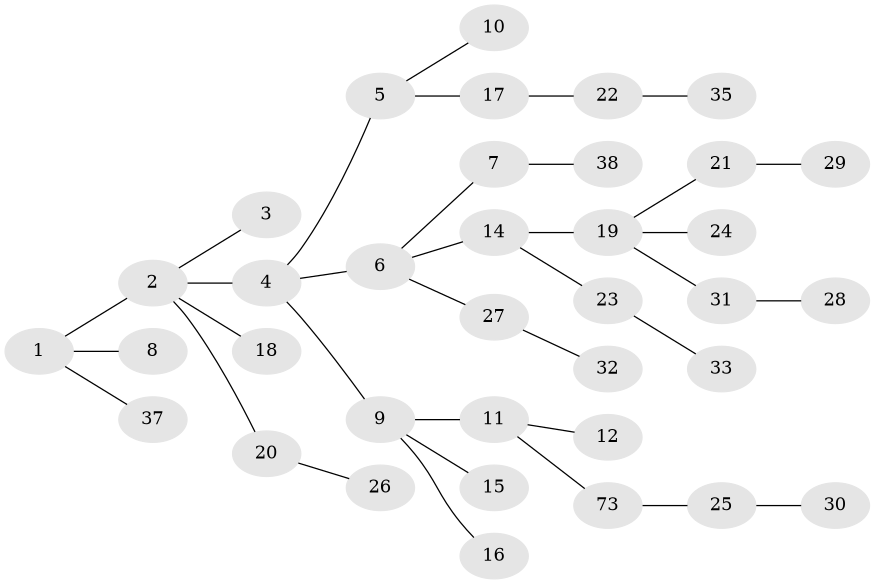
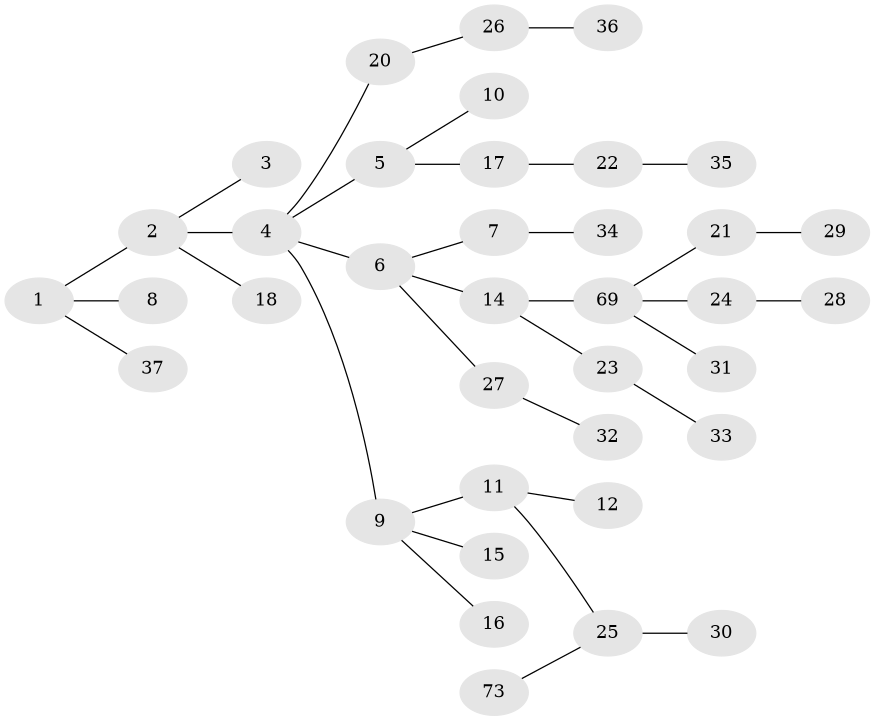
node "36": added
node "38": label "38" -> "34"
node "19": label "19" -> "69"
edge "31" -- "28": now "24" -- "28"
edge "2" -- "20": now "4" -- "20"
edge "11" -- "73": now "11" -- "25"
